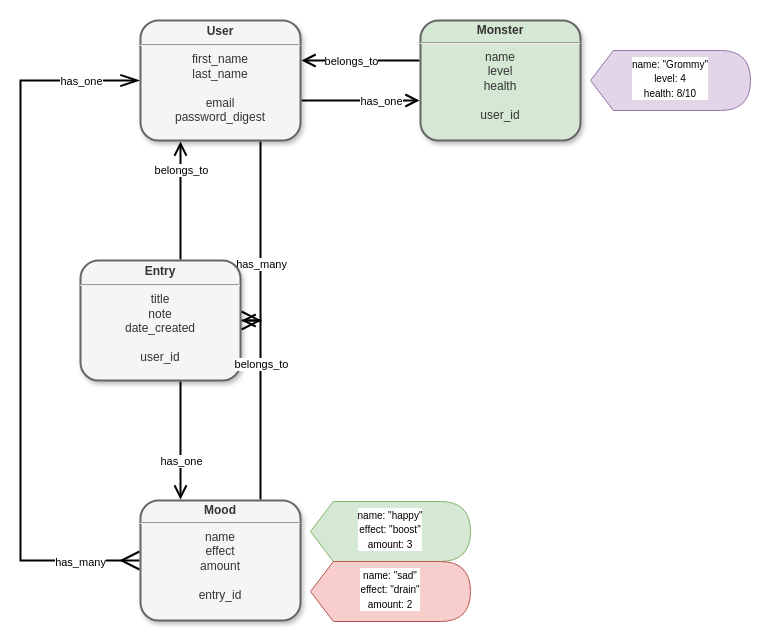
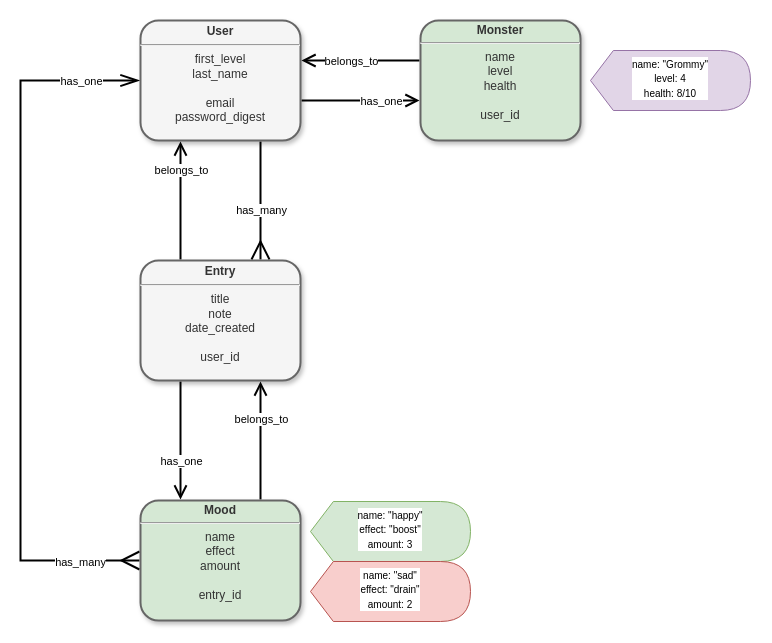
node "User first_namelast_nameemailpassword_digest": label "User first_namelast_nameemailpassword_digest" -> "User first_levellast_nameemailpassword_digest"
node "Entry titlenote date_createduser_id": moved (161, 321) -> (221, 321)
node "Mood nameeffectamountentry_id": fillcolor #f5f5f5 -> #d5e8d4
